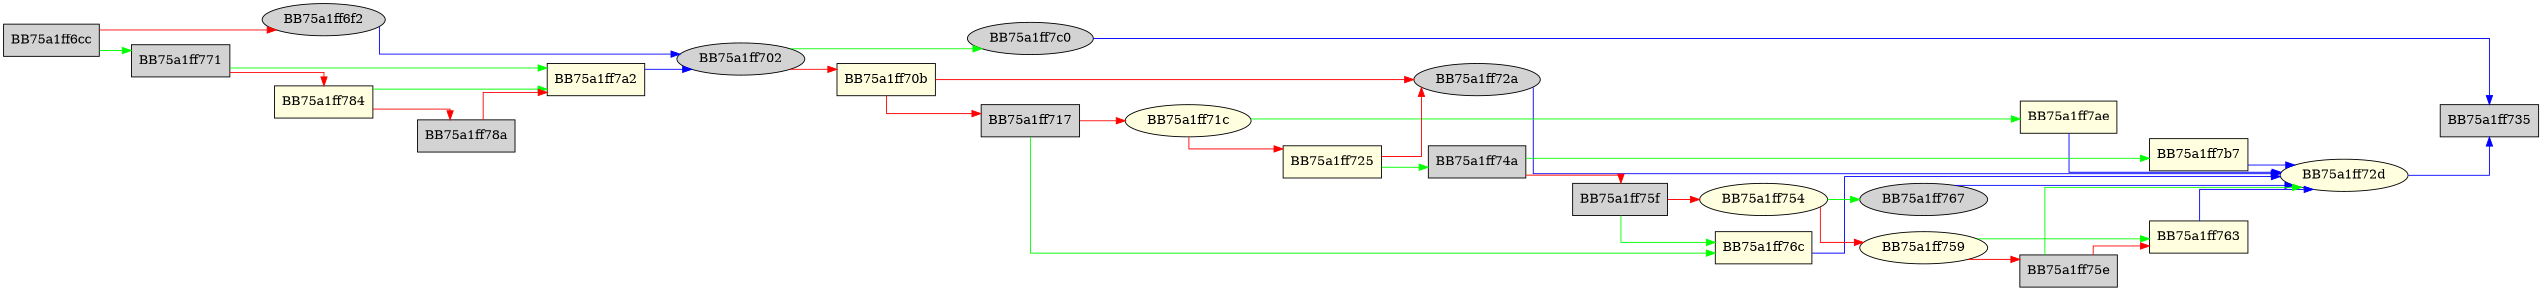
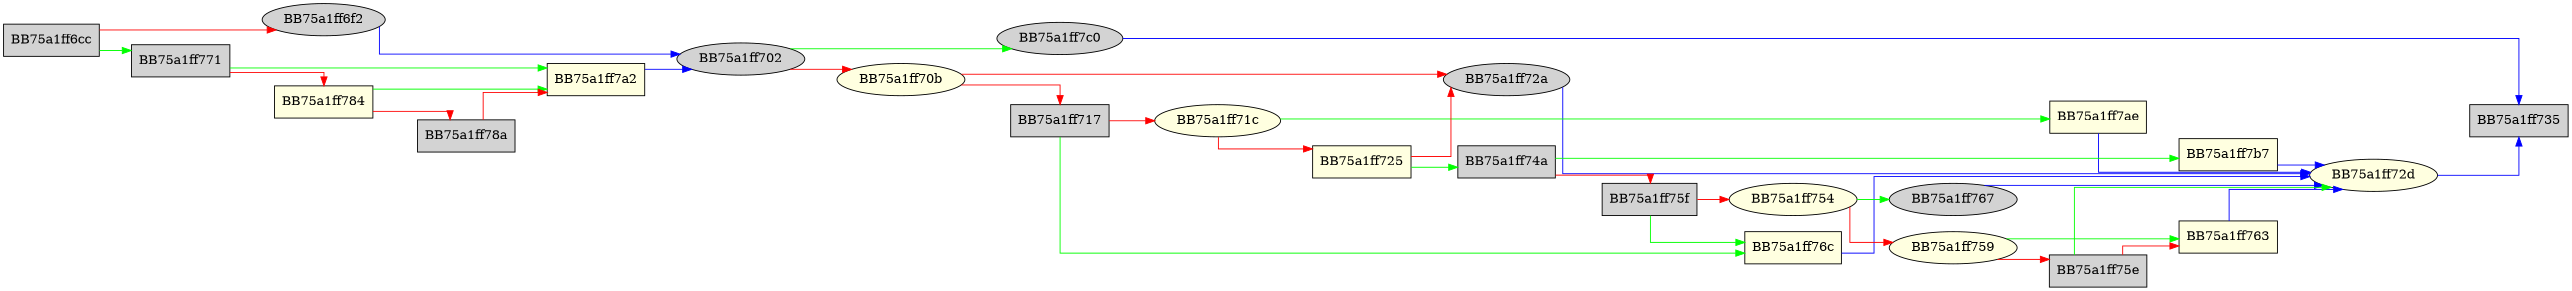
node "BB75a1ff70b": shape box -> ellipse
